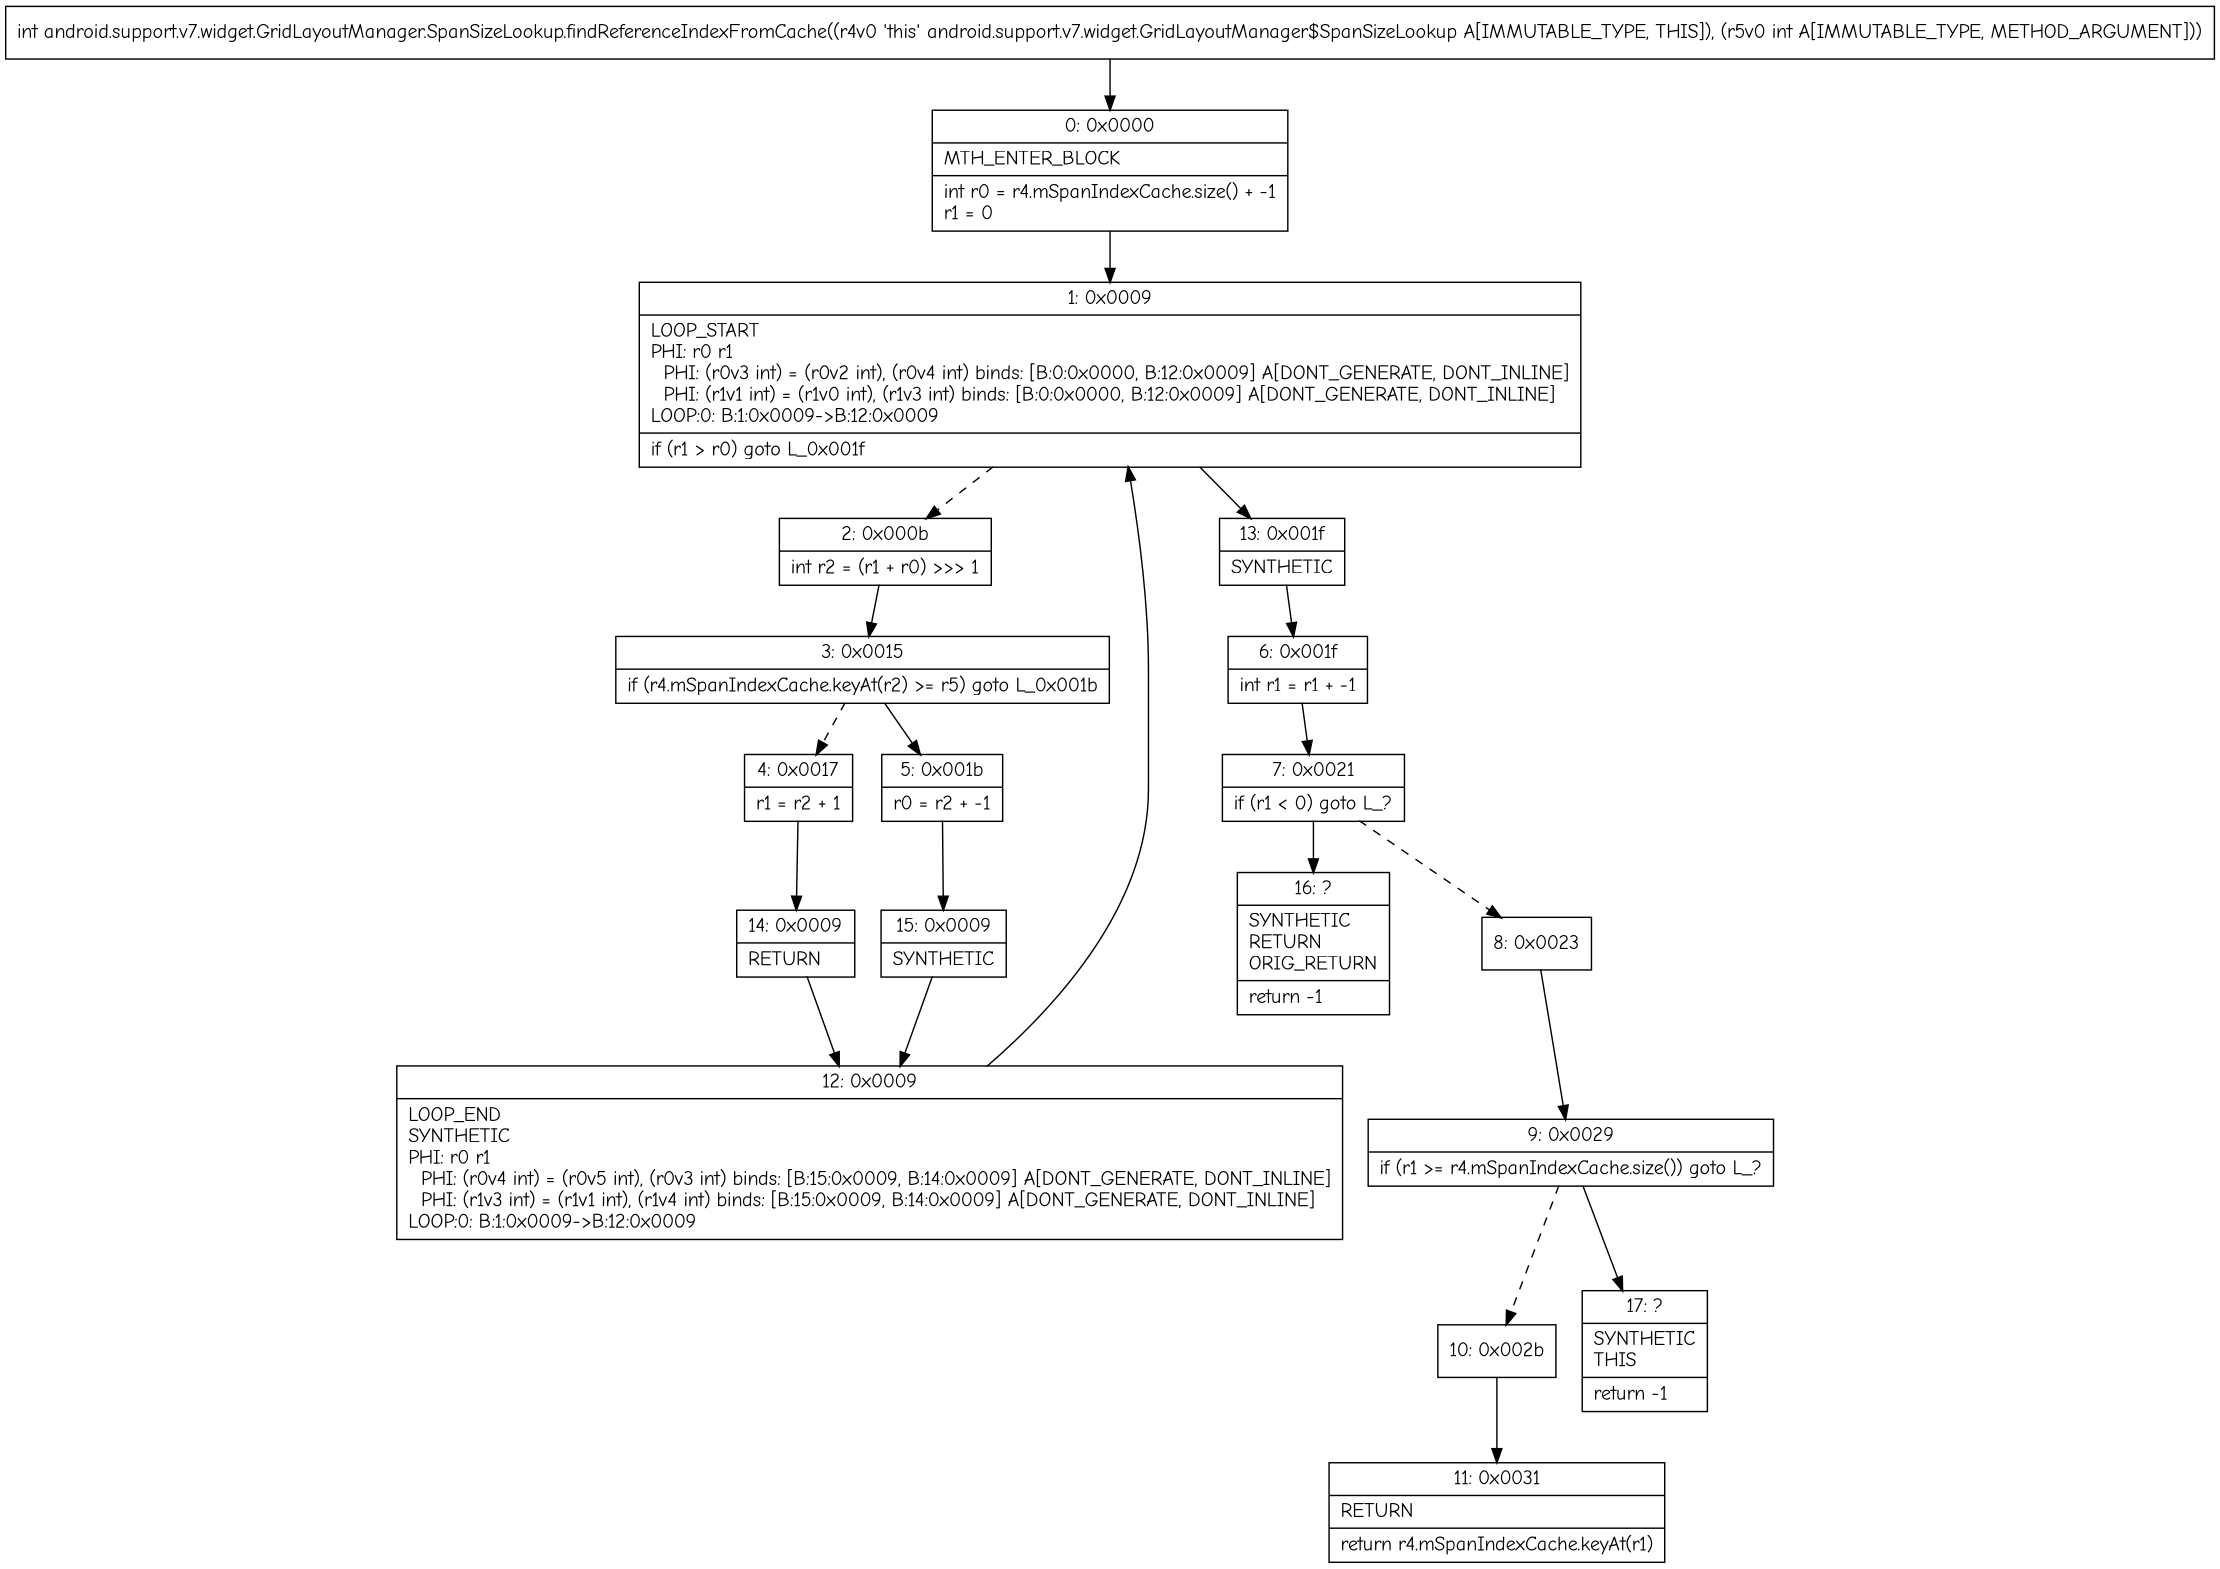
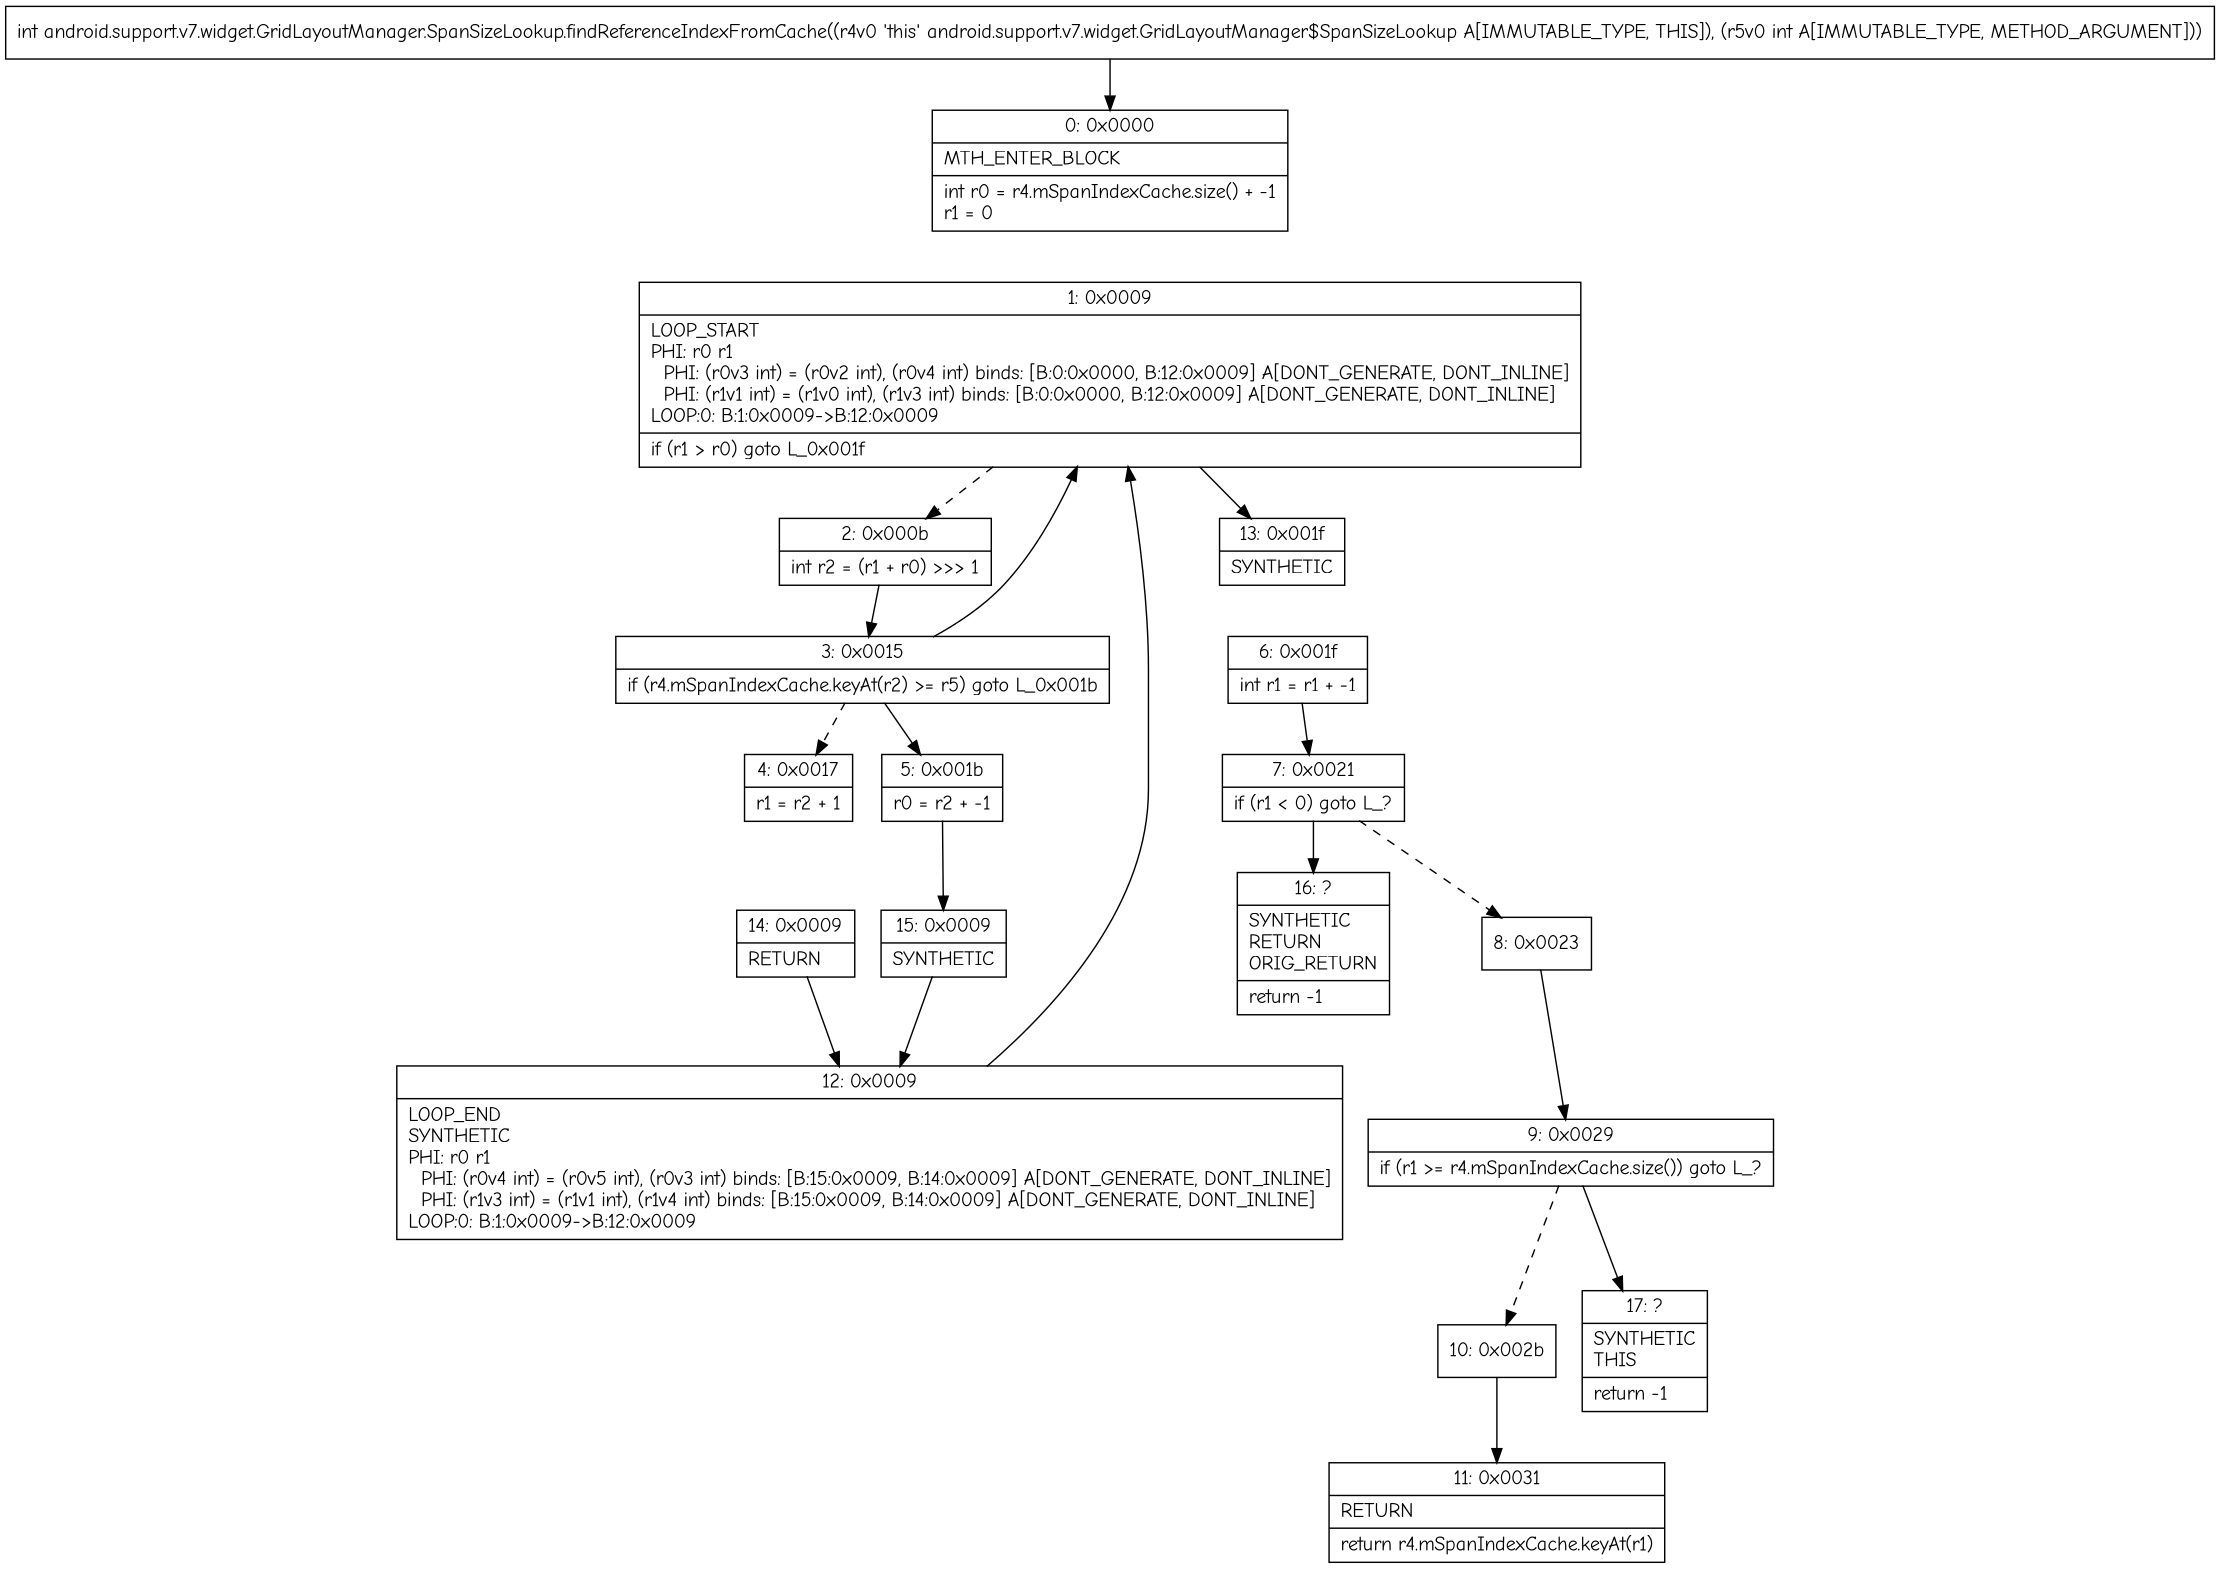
edge "0: 0x0000" -> "1: 0x0009": now "3: 0x0015" -> "1: 0x0009"
edge "13: 0x001f" -> "6: 0x001f": removed
edge "4: 0x0017" -> "14: 0x0009": removed
